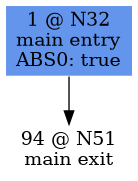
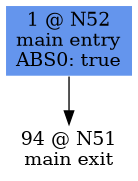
node "1 @ N32 main entry ABS0: true": label "1 @ N32 main entry ABS0: true" -> "1 @ N52 main entry ABS0: true"
